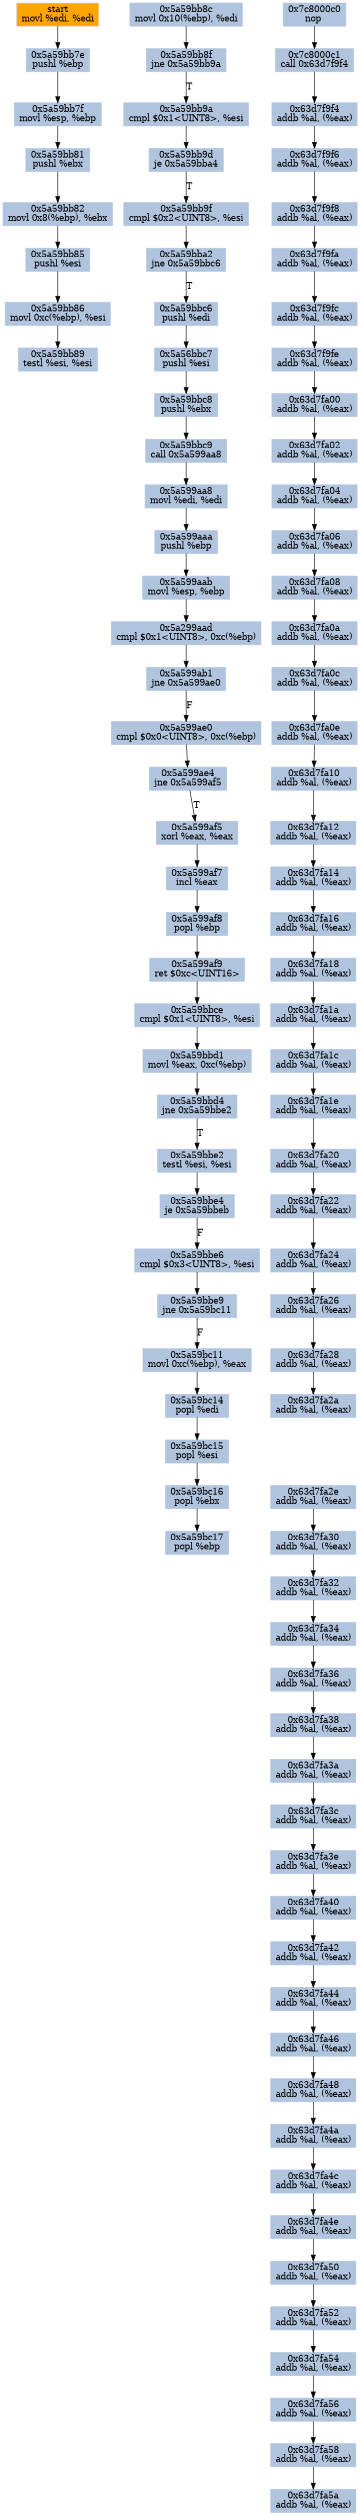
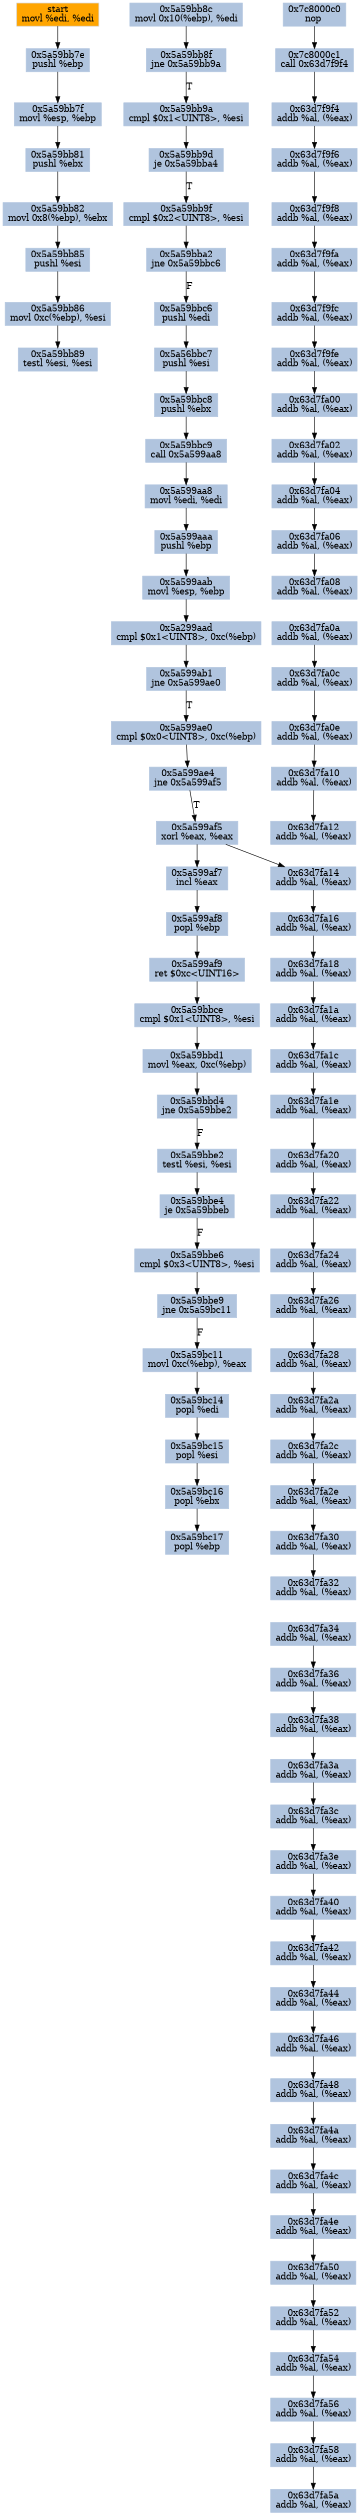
edge "0x5a59bba2 jne 0x5a59bbc6" -> "0x5a59bbc6 pushl %edi": label "T" -> "F"
edge "0x63d7fa08 addb %al, (%eax)" -> "0x63d7fa0a addb %al, (%eax)": removed
edge "0x5a599ab1 jne 0x5a599ae0" -> "0x5a599ae0 cmpl $0x0<UINT8>, 0xc(%ebp)": label "F" -> "T"
edge "0x63d7fa12 addb %al, (%eax)" -> "0x63d7fa14 addb %al, (%eax)": now "0x5a599af5 xorl %eax, %eax" -> "0x63d7fa14 addb %al, (%eax)"
edge "0x5a59bbd4 jne 0x5a59bbe2" -> "0x5a59bbe2 testl %esi, %esi": label "T" -> "F"
node "0x63d7fa2c addb %al, (%eax)": added
edge "0x63d7fa32 addb %al, (%eax)" -> "0x63d7fa34 addb %al, (%eax)": removed
